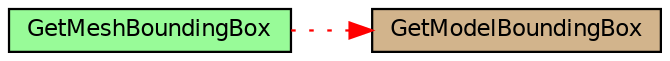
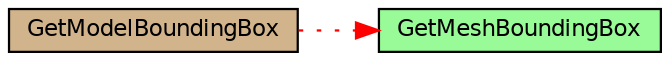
edge "GetMeshBoundingBox" -> "GetModelBoundingBox": reversed
